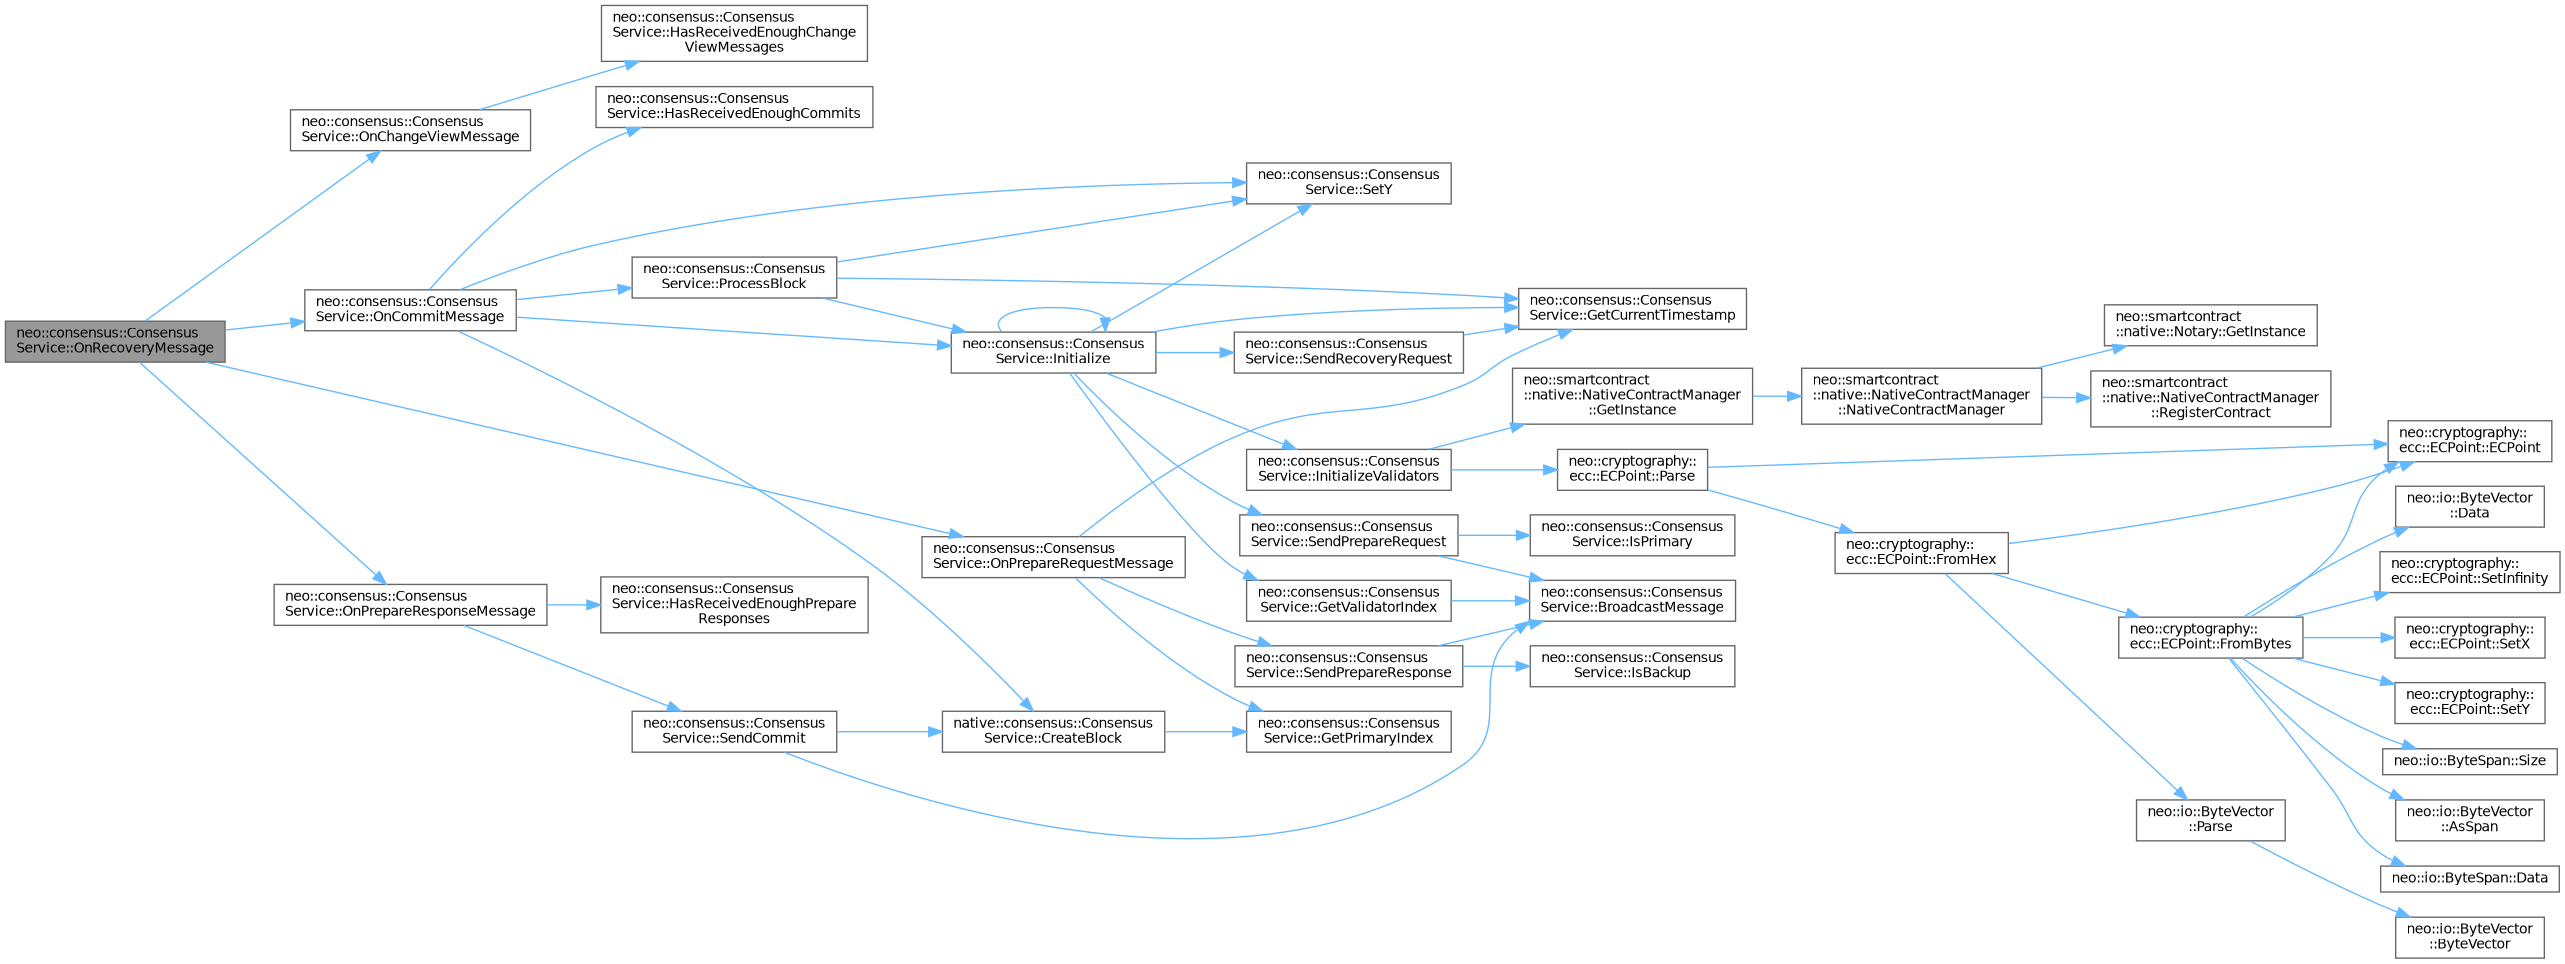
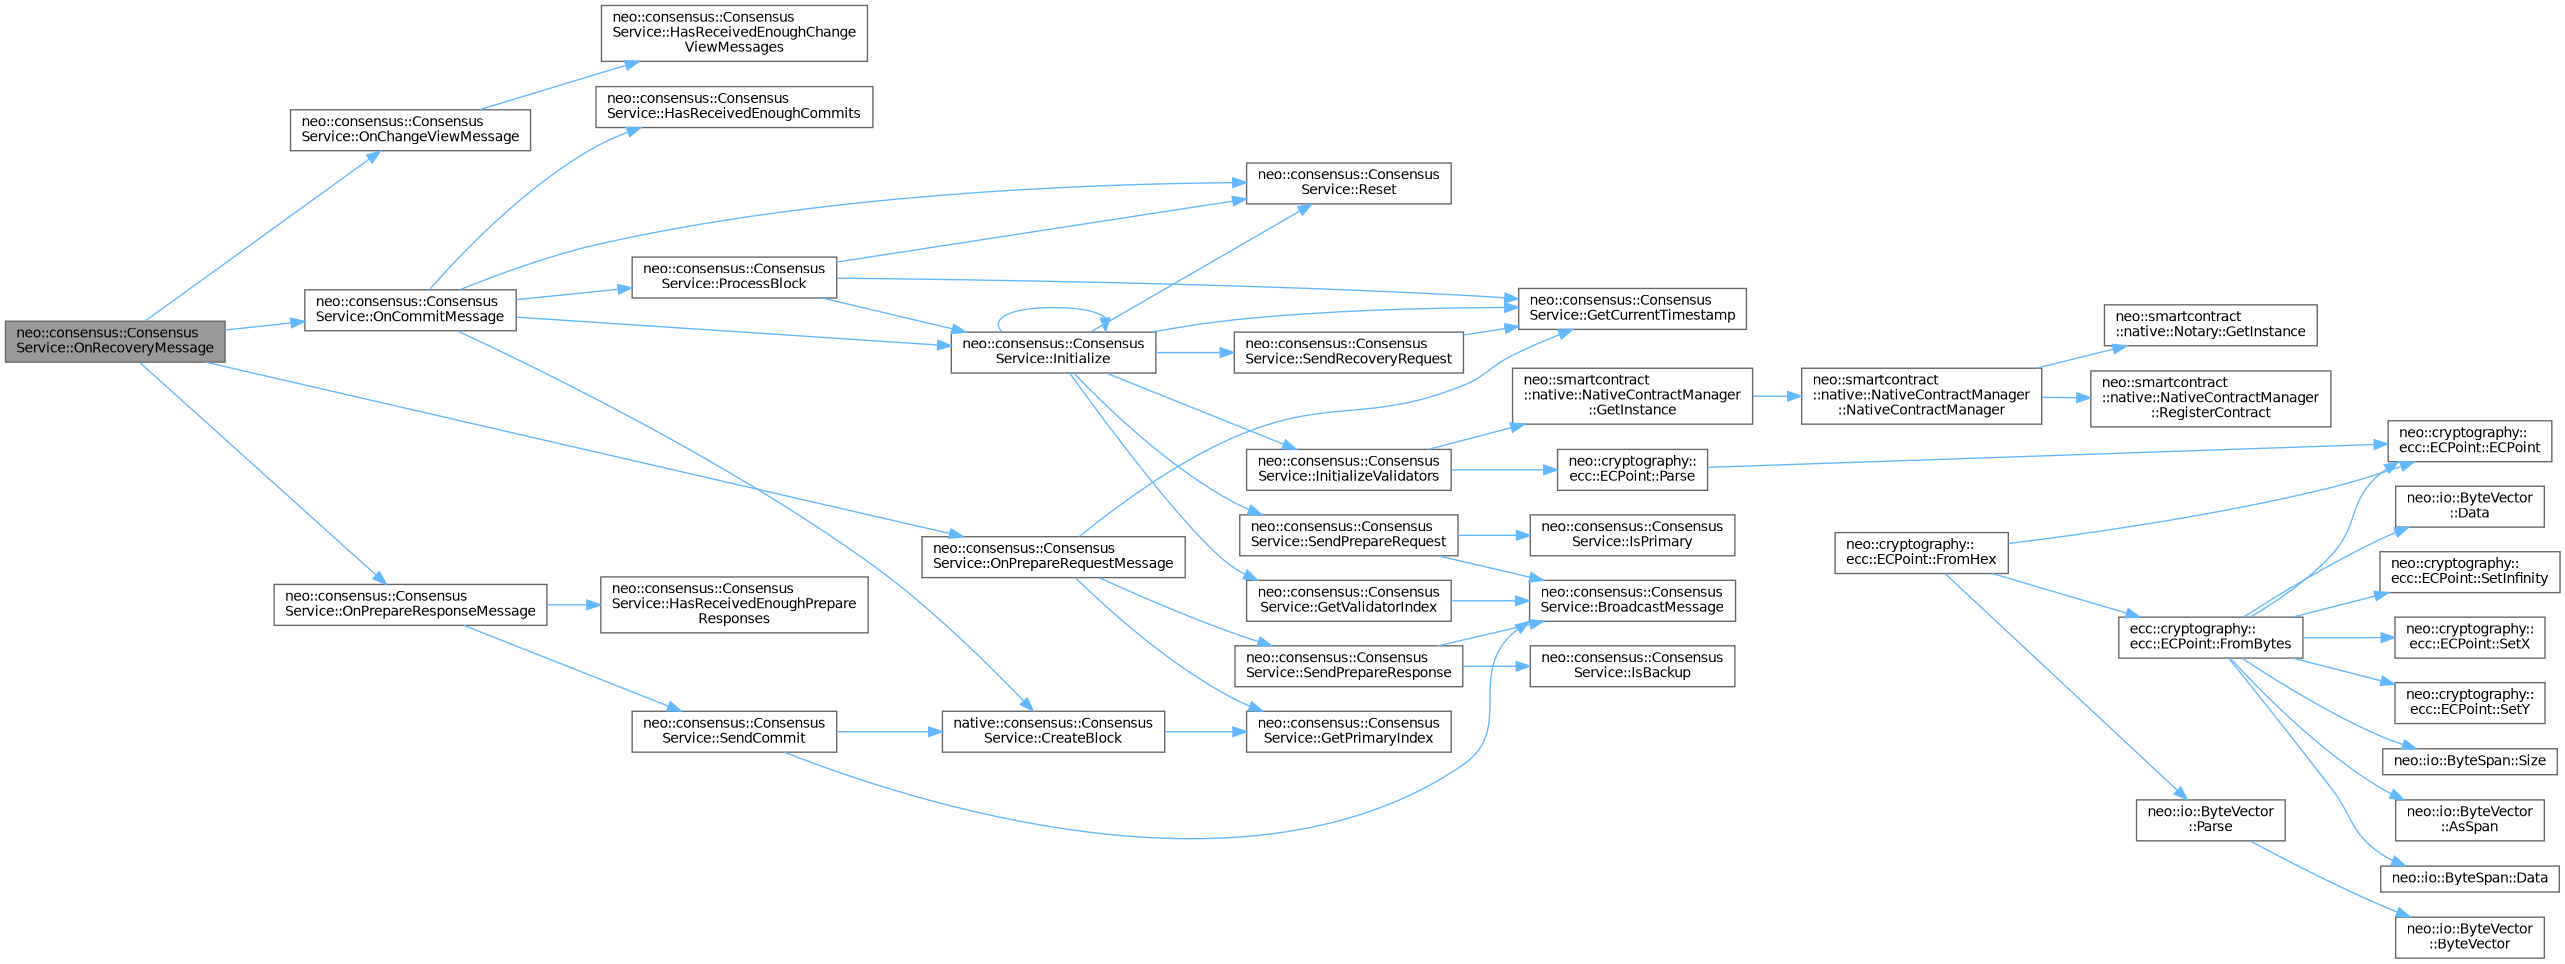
node "neo::consensus::Consensus Service::SetY": label "neo::consensus::Consensus Service::SetY" -> "neo::consensus::Consensus Service::Reset"
edge "neo::cryptography:: ecc::ECPoint::Parse" -> "neo::cryptography:: ecc::ECPoint::FromHex": removed
node "neo::cryptography:: ecc::ECPoint::FromBytes": label "neo::cryptography:: ecc::ECPoint::FromBytes" -> "ecc::cryptography:: ecc::ECPoint::FromBytes"
